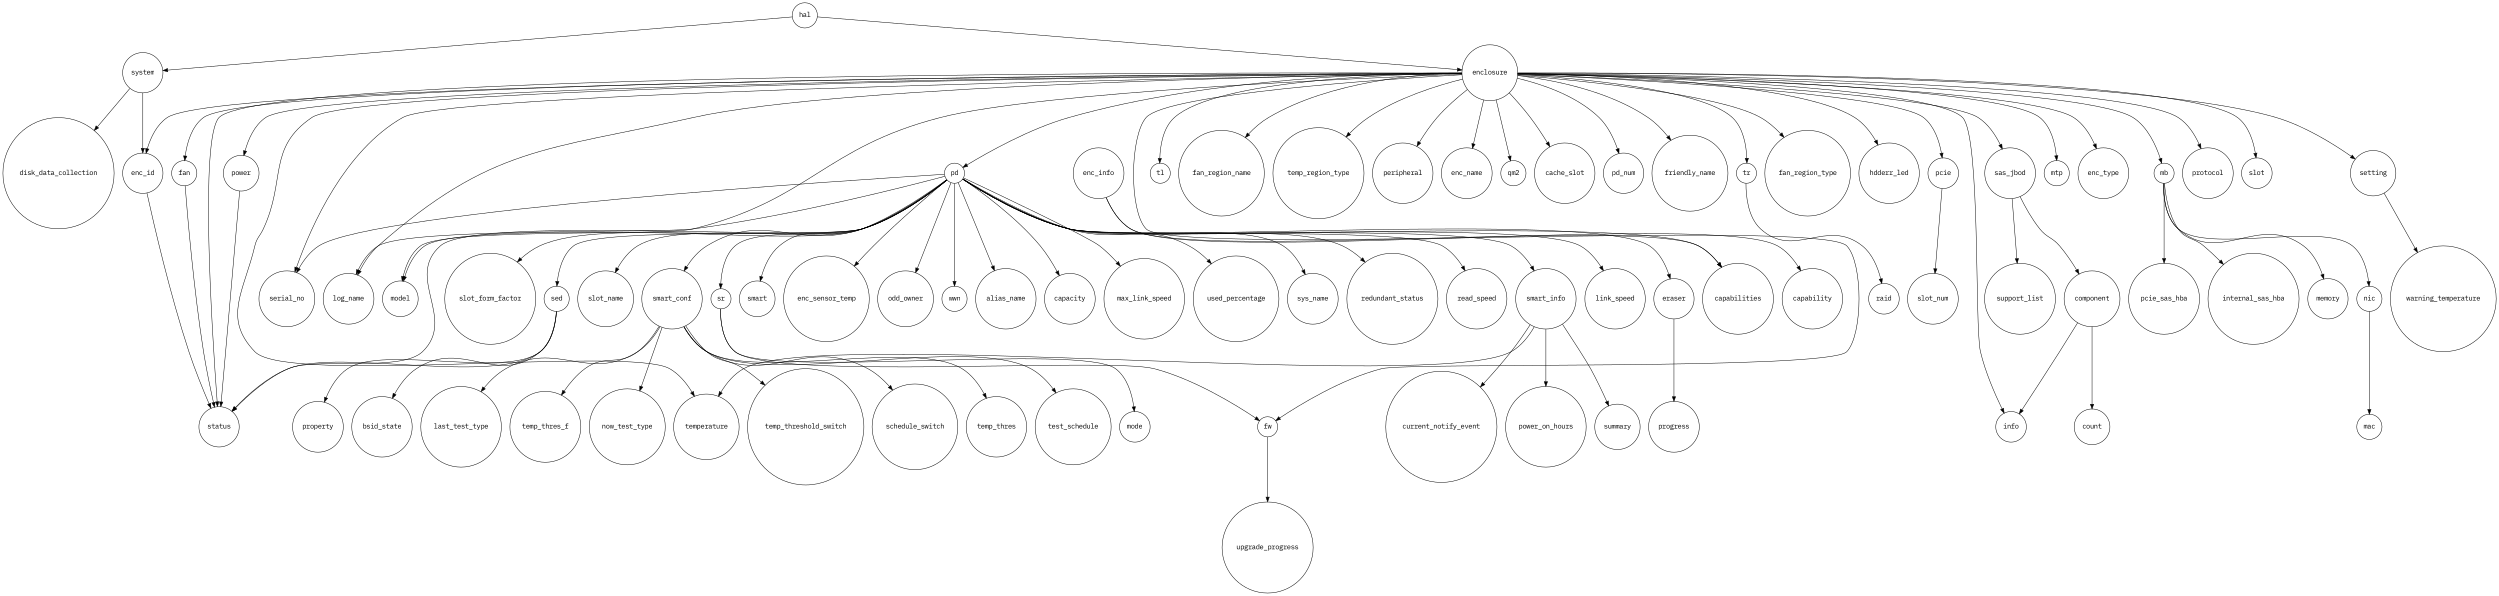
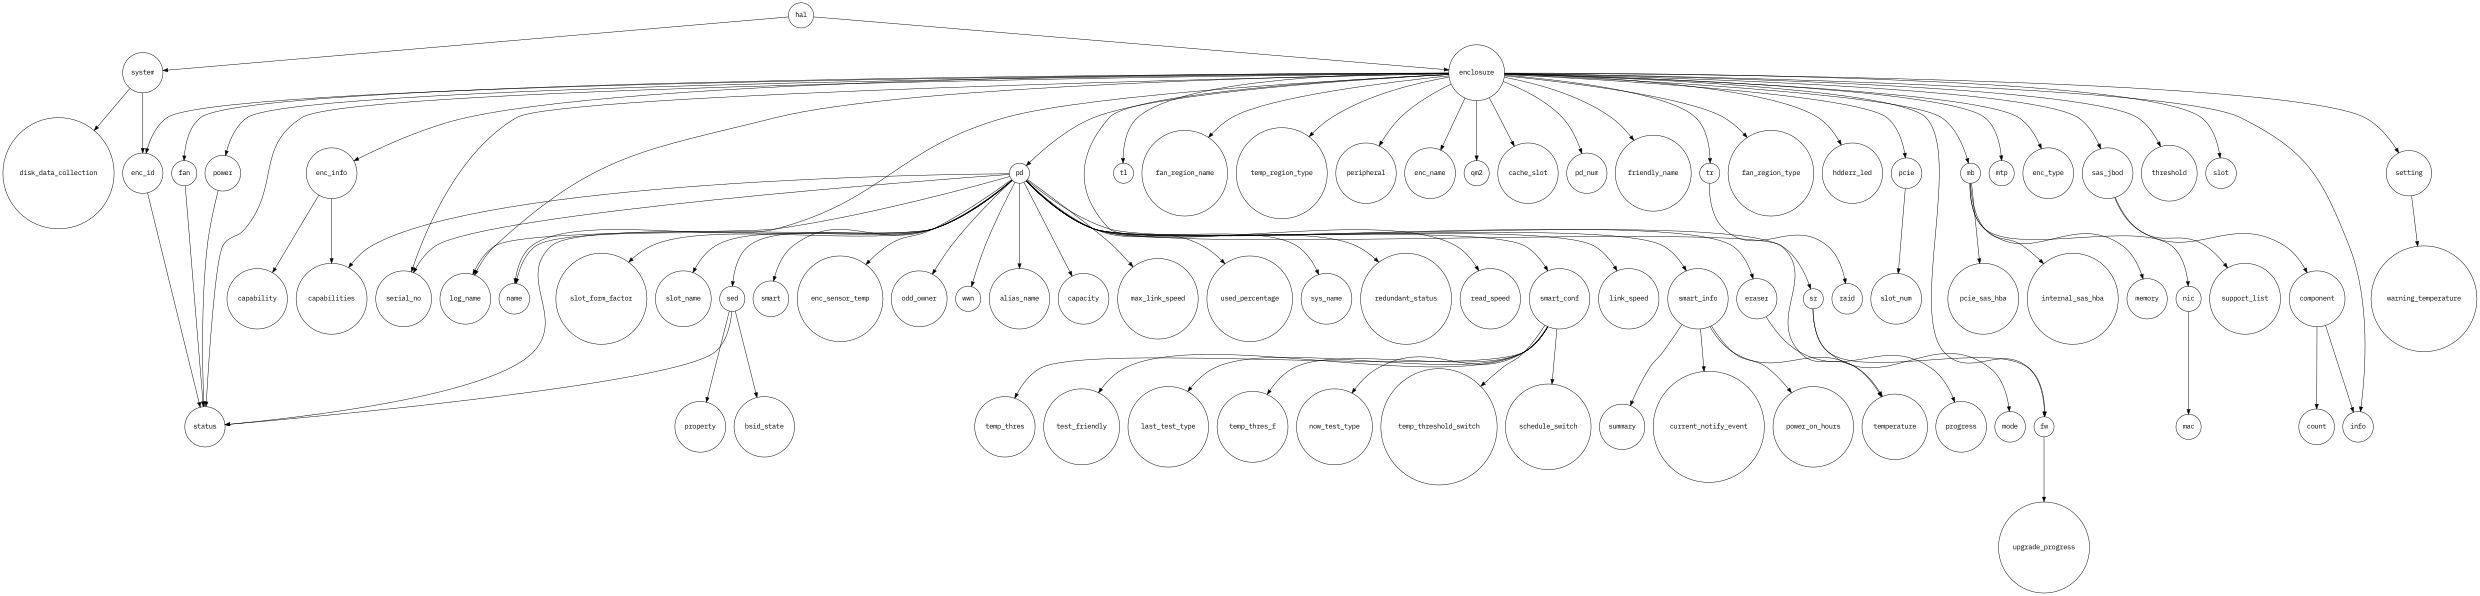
edge "enclosure" -> "enc_info": added
node "protocol": label "protocol" -> "threshold"
node "model": label "model" -> "name"
node "test_schedule": label "test_schedule" -> "test_friendly"
